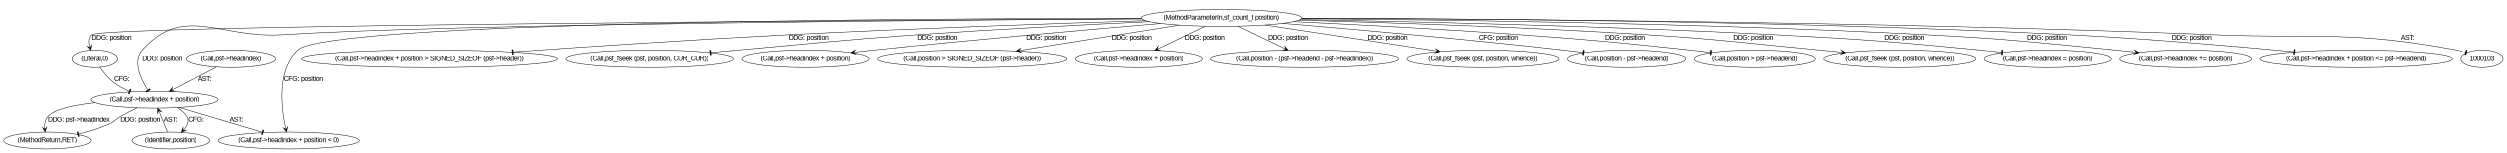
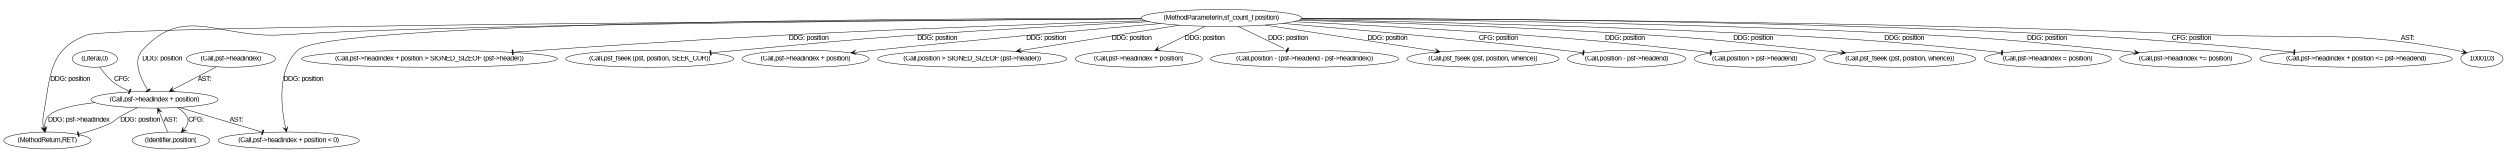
edge "(MethodParameterIn,sf_count_t position)" -> "(Literal,0)": now "(MethodParameterIn,sf_count_t position)" -> "(MethodReturn,RET)"
edge "(MethodParameterIn,sf_count_t position)" -> "1000103": arrowhead tee -> vee
edge "(MethodParameterIn,sf_count_t position)" -> "(Call,position - (psf->headend - psf->headindex))": arrowhead vee -> tee
edge "(MethodParameterIn,sf_count_t position)" -> "(Call,psf->headindex + position <= psf->headend)": label "DDG: position" -> "CFG: position"
node "(Call,psf_fseek (psf, position, CUR_CUR))": label "(Call,psf_fseek (psf, position, CUR_CUR))" -> "(Call,psf_fseek (psf, position, SEEK_CUR))"
edge "(MethodParameterIn,sf_count_t position)" -> "(Call,psf->headindex + position < 0)": label "CFG: position" -> "DDG: position"
